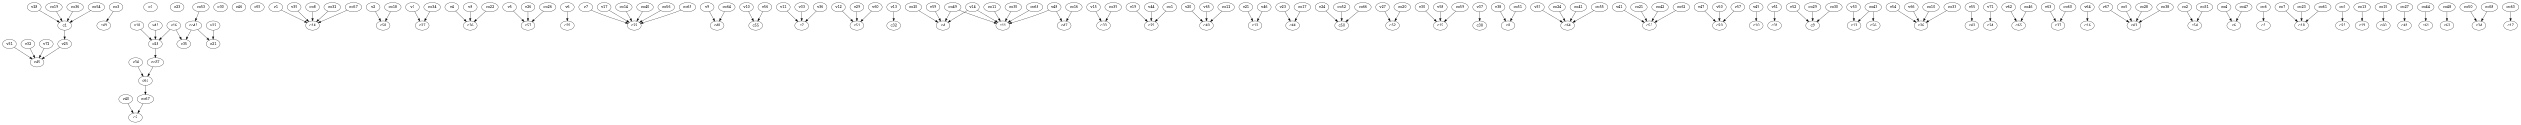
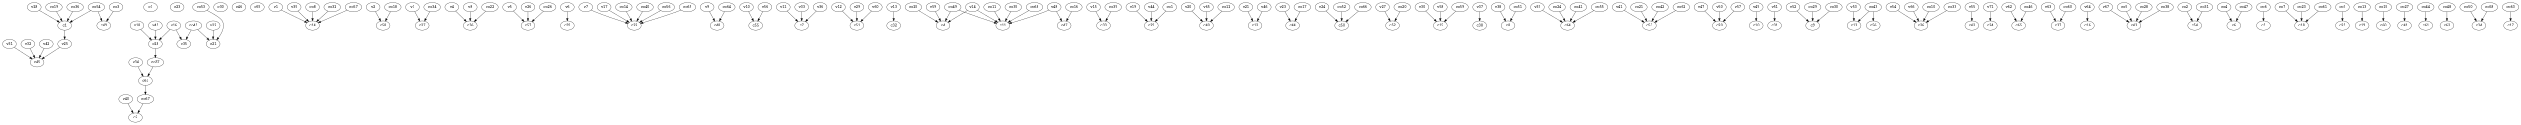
edge "co54" -> "c49": added
edge "co53" -> "co45": now "co53" -> "c21"
node "v72": label "v72" -> "v42"
